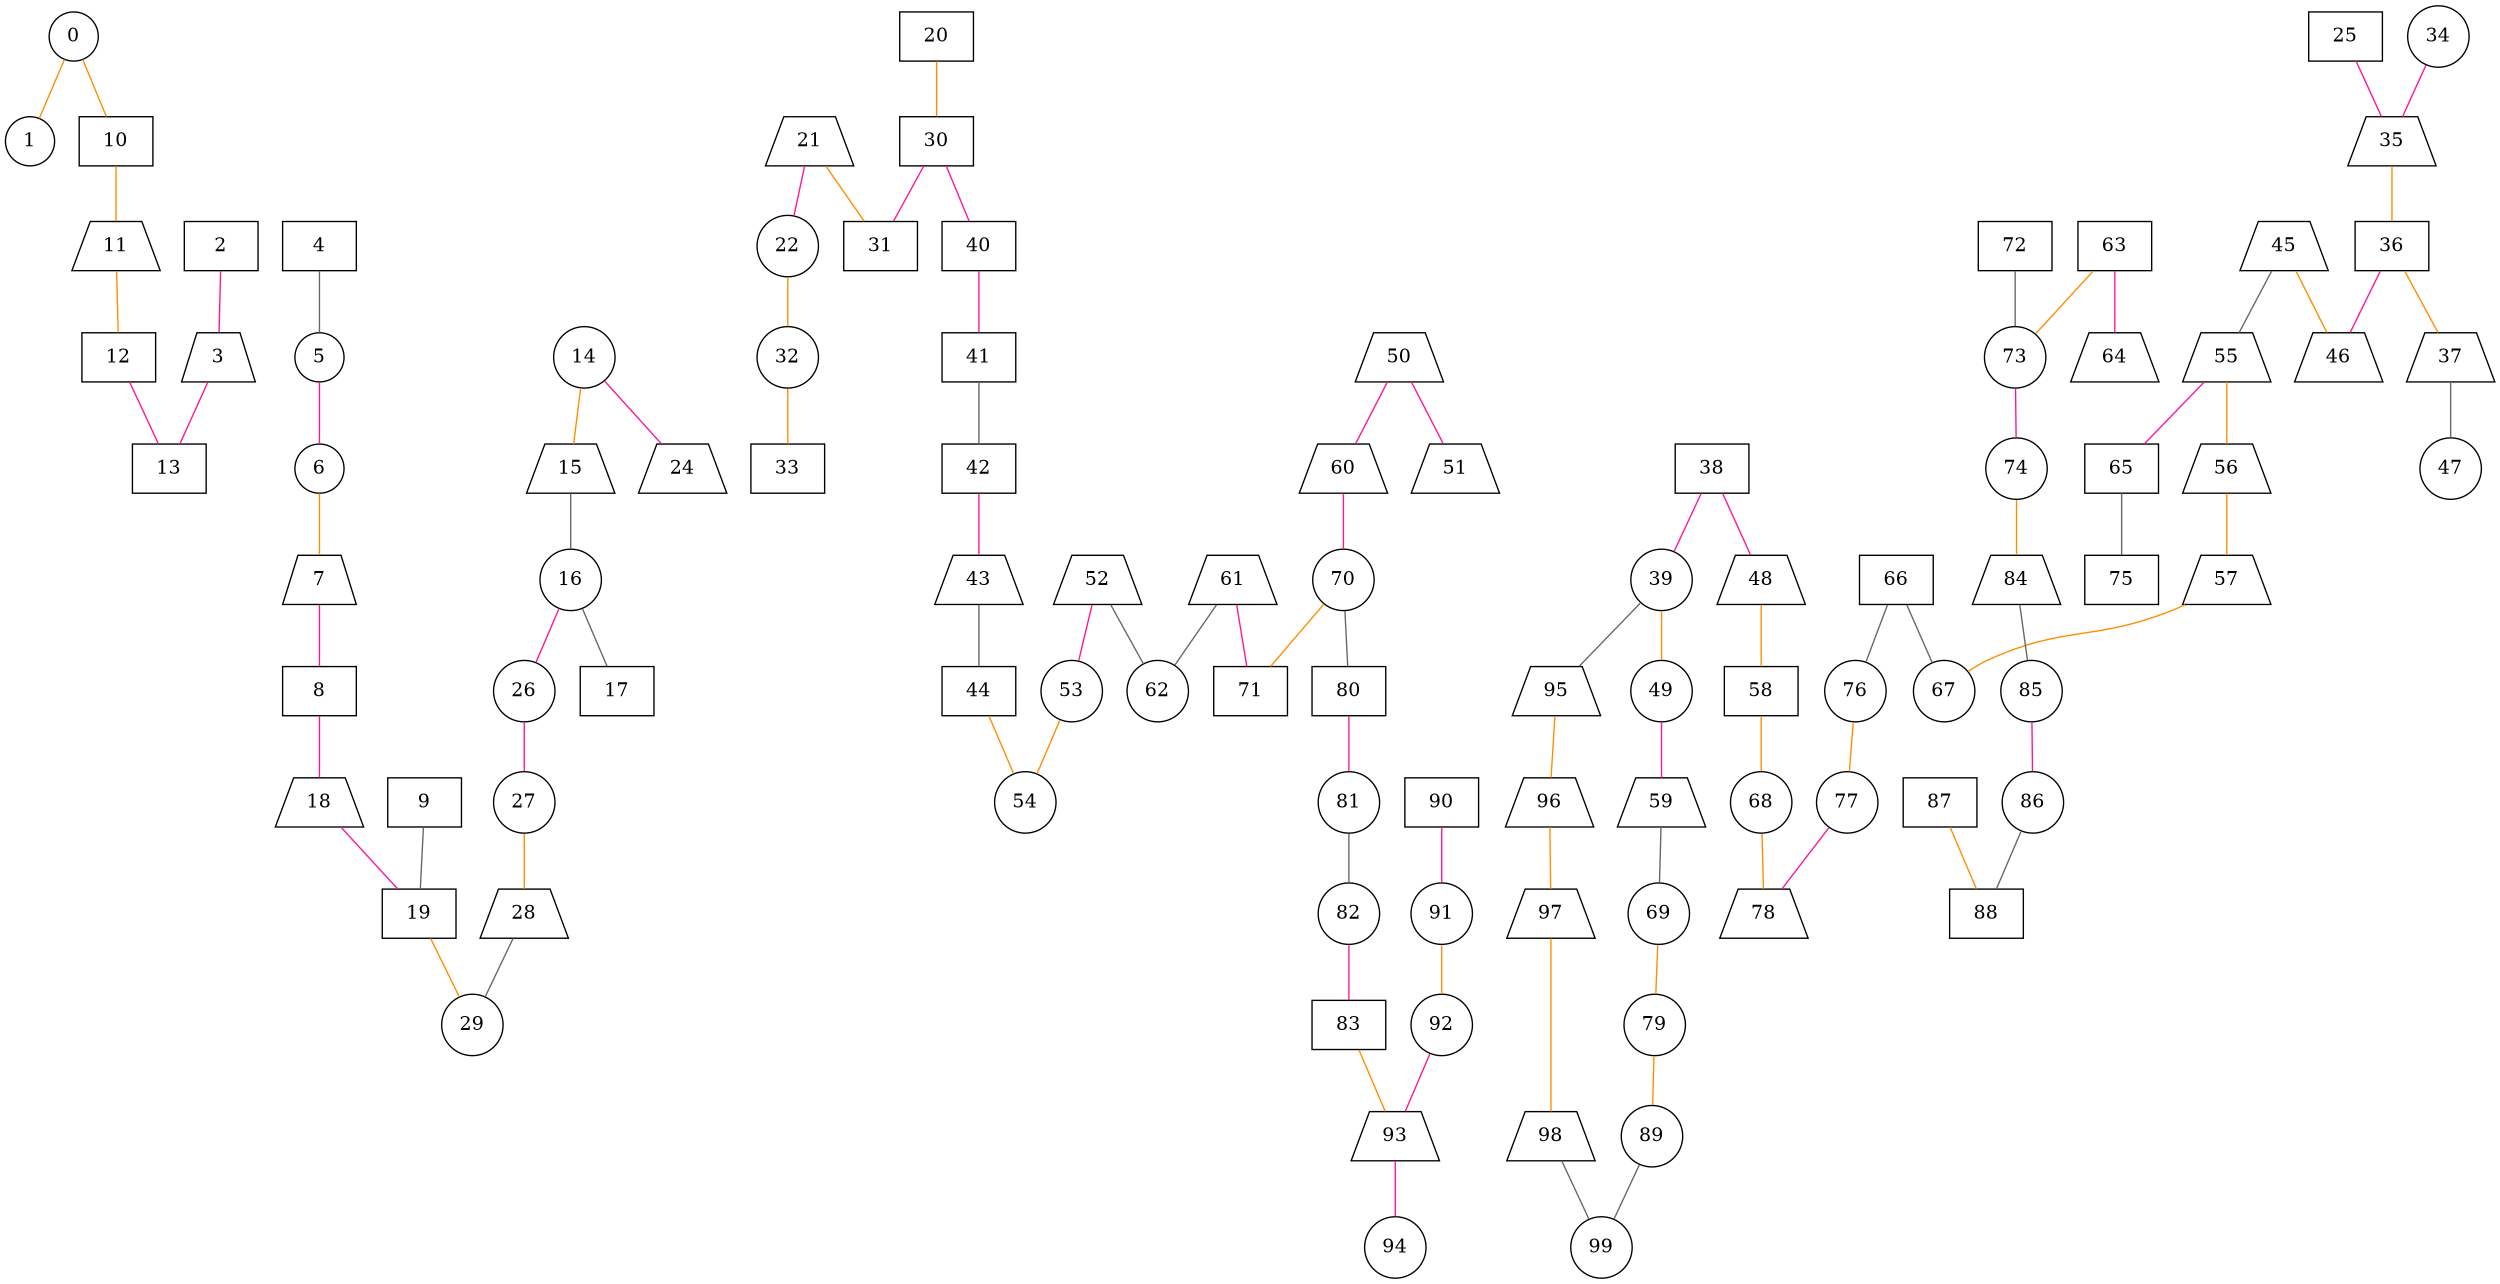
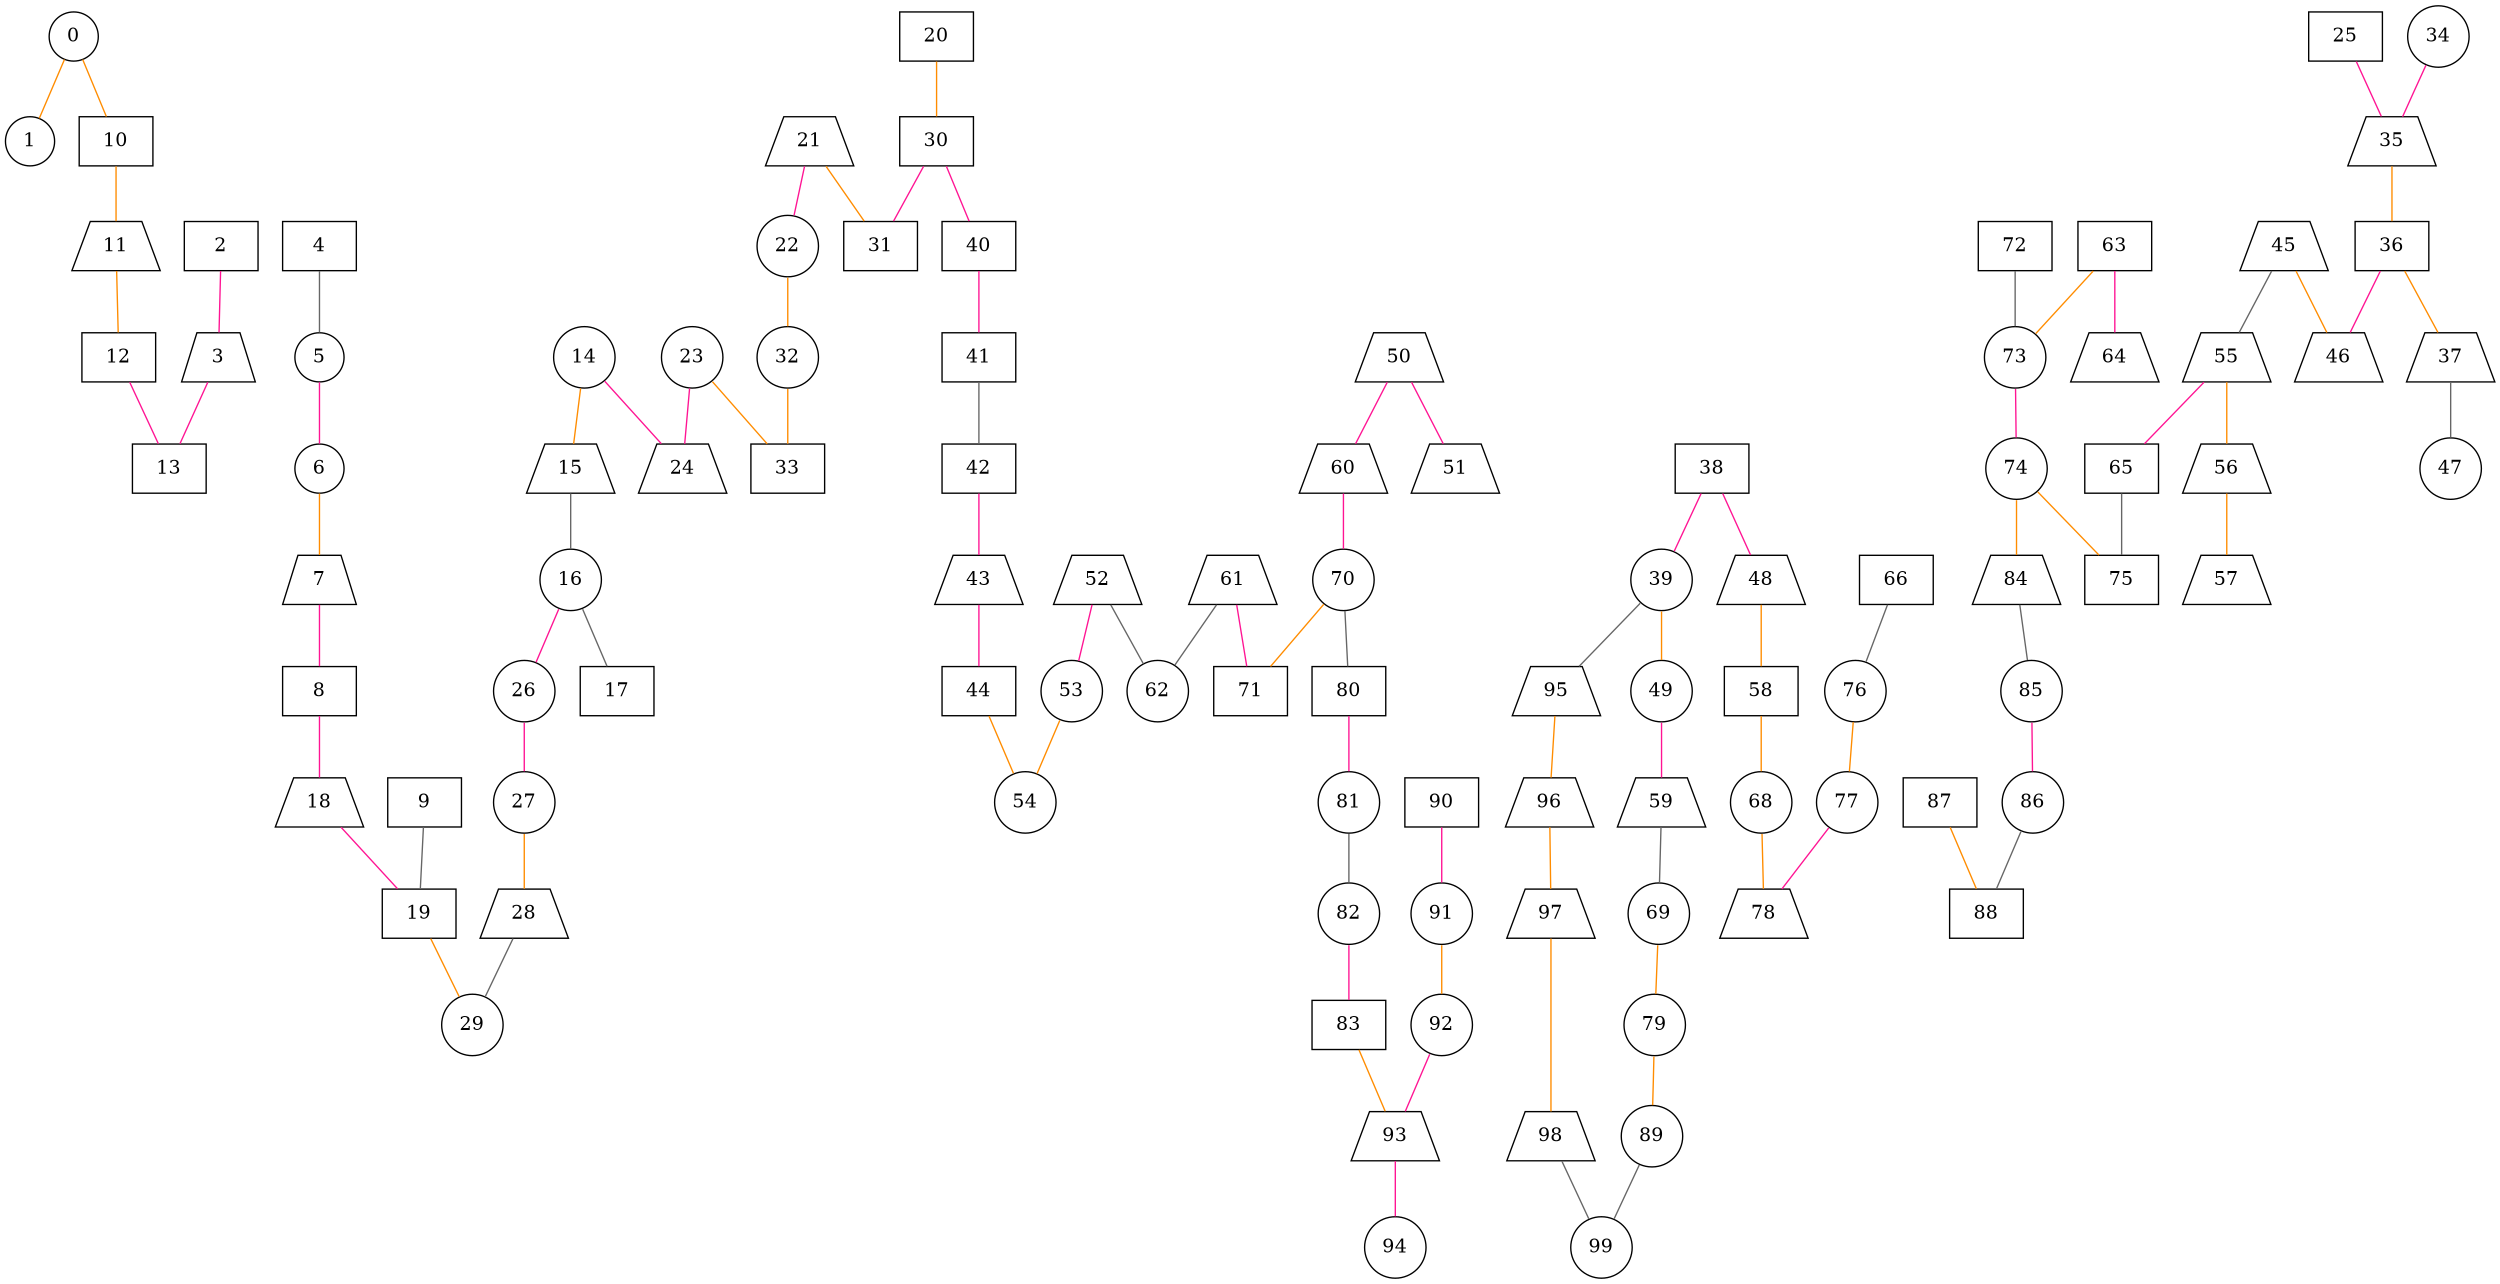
node "23": added
edge "74" -- "75": added
edge "43" -- "44": color gray40 -> deeppink
node "67": removed
